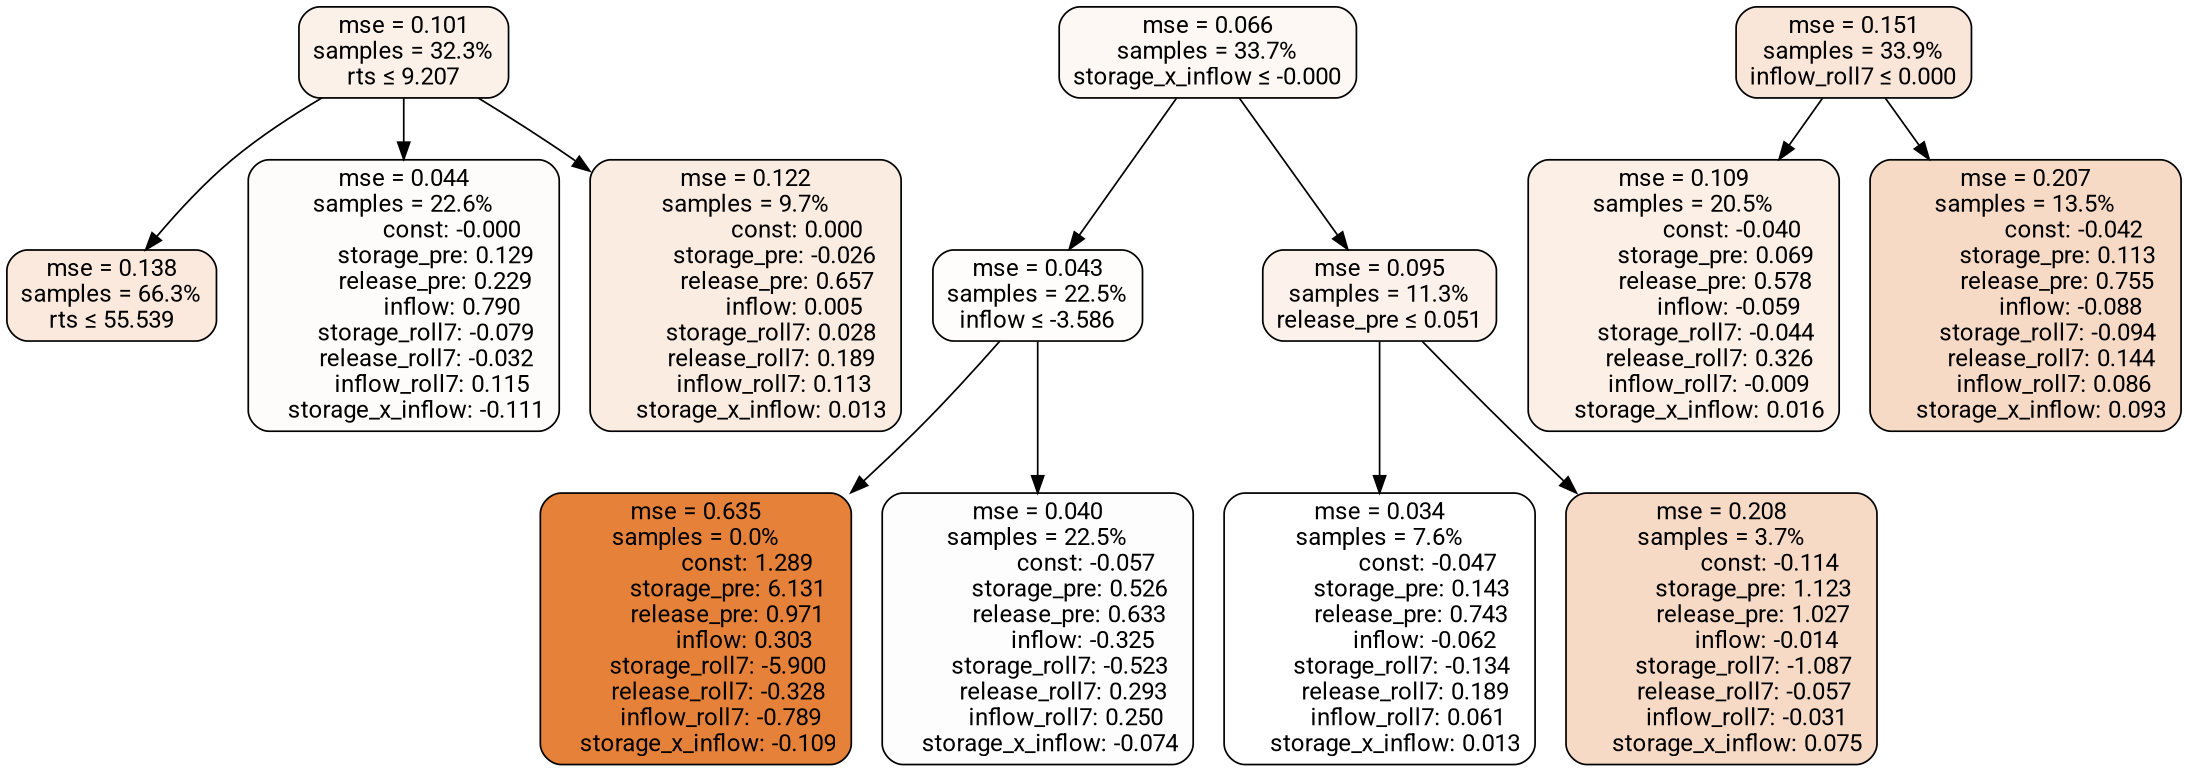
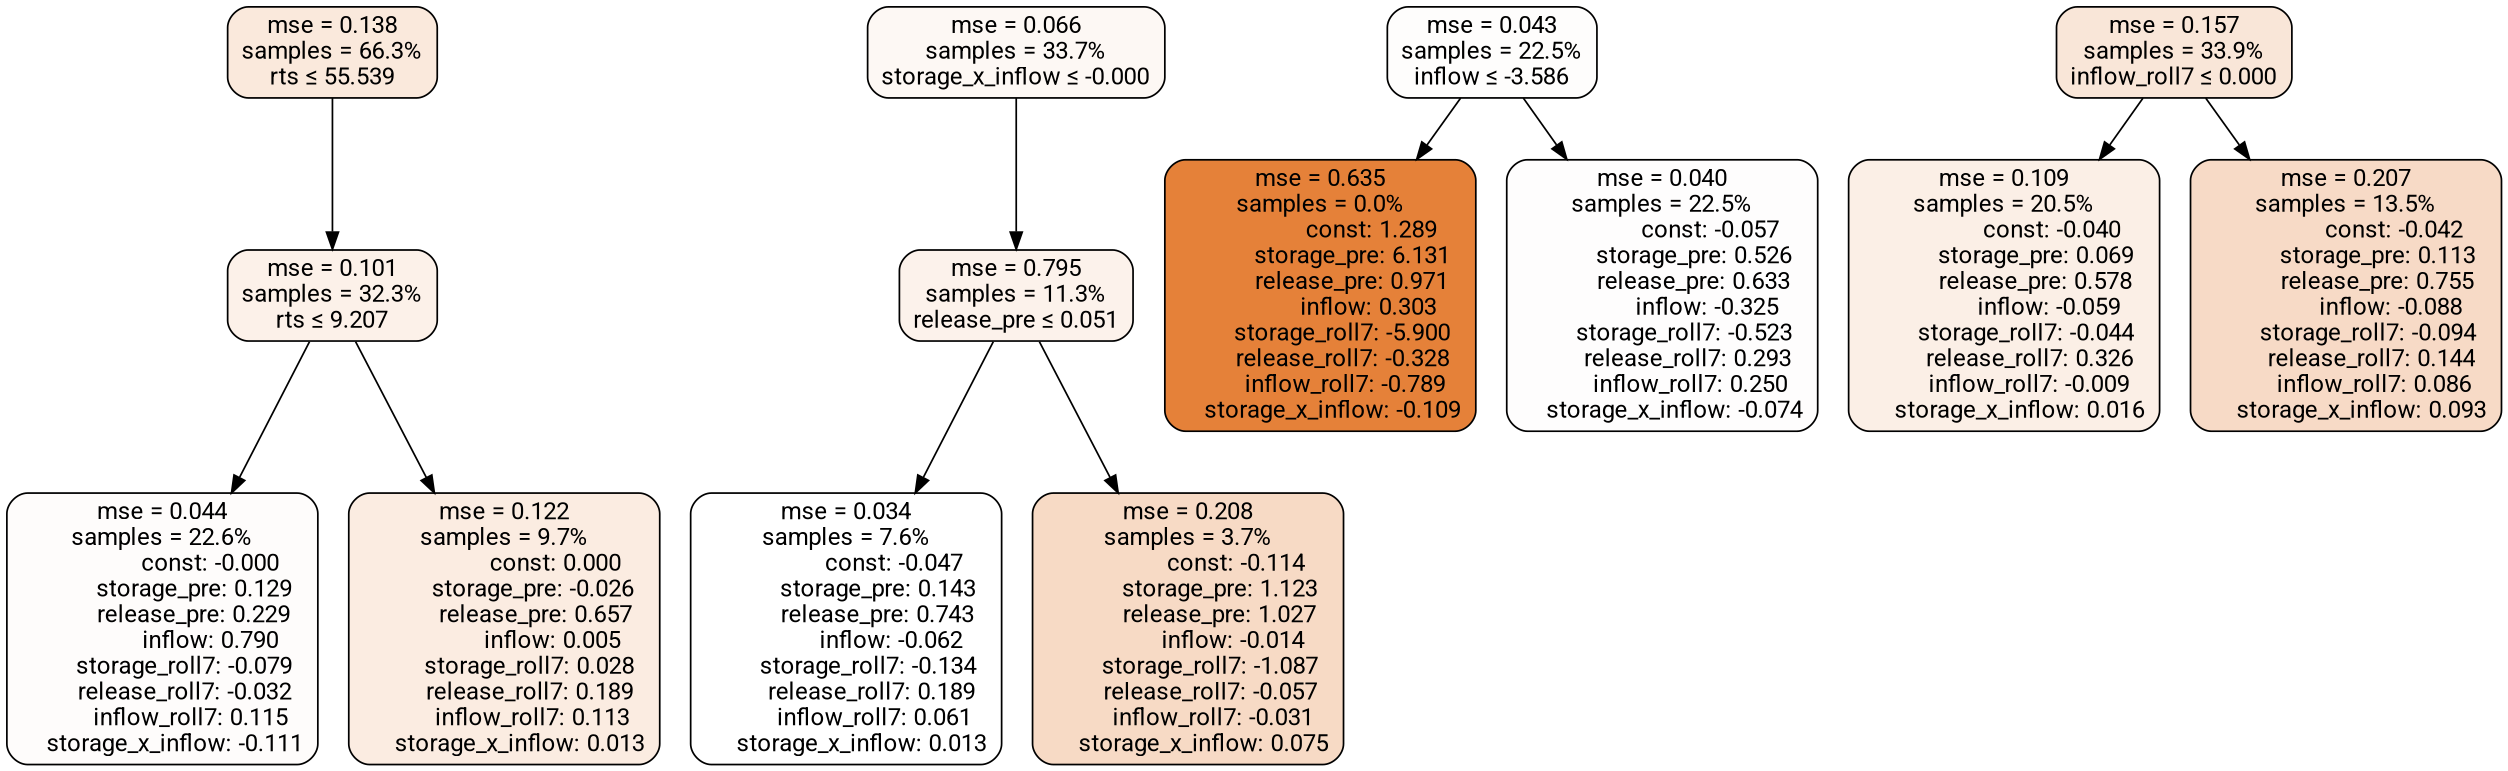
node "mse = 0.151 samples = 33.9% inflow_roll7 ≤ 0.000": label "mse = 0.151 samples = 33.9% inflow_roll7 ≤ 0.000" -> "mse = 0.157 samples = 33.9% inflow_roll7 ≤ 0.000"
edge "mse = 0.101 samples = 32.3% rts ≤ 9.207" -> "mse = 0.138 samples = 66.3% rts ≤ 55.539": reversed
edge "mse = 0.066 samples = 33.7% storage_x_inflow ≤ -0.000" -> "mse = 0.043 samples = 22.5% inflow ≤ -3.586": removed
node "mse = 0.095 samples = 11.3% release_pre ≤ 0.051": label "mse = 0.095 samples = 11.3% release_pre ≤ 0.051" -> "mse = 0.795 samples = 11.3% release_pre ≤ 0.051"
